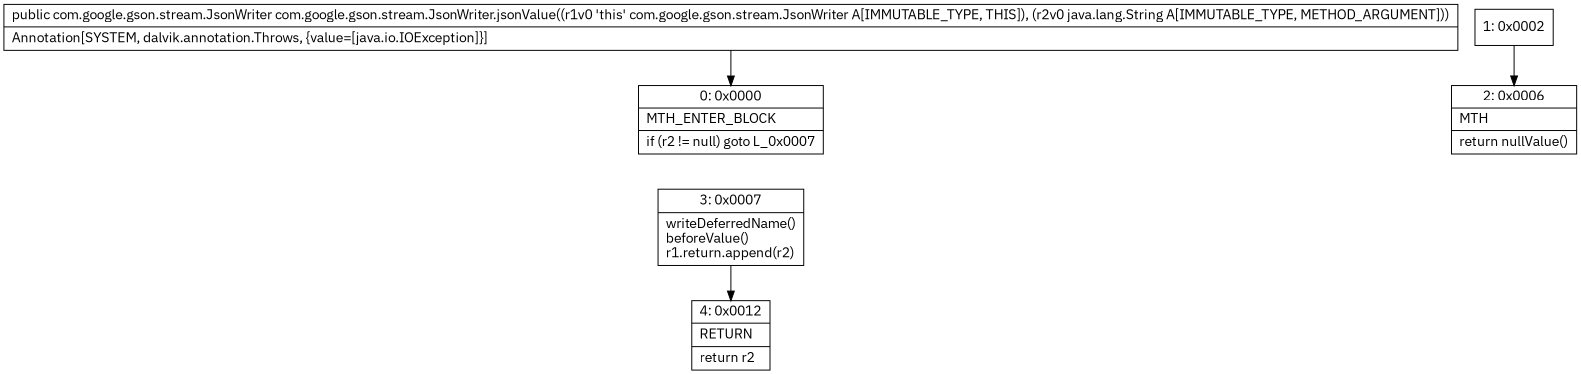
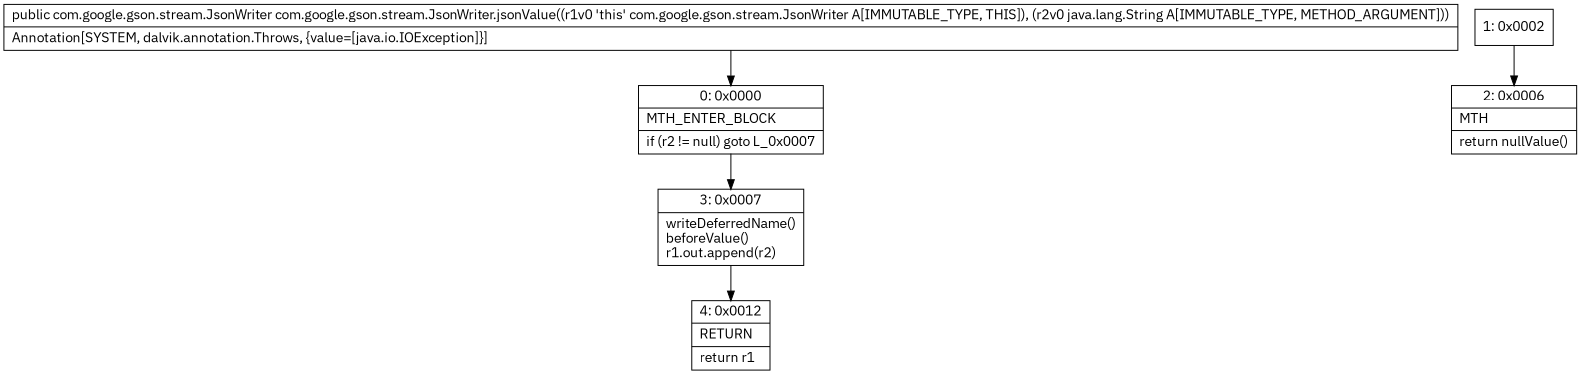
edge "0: 0x0000" -> "3: 0x0007": added
node "3: 0x0007": text "r1.return.append(r2)" -> "r1.out.append(r2)"
node "4: 0x0012": text "return r2" -> "return r1"
